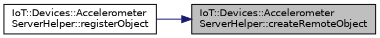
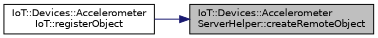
node "IoT::Devices::Accelerometer ServerHelper::registerObject": label "IoT::Devices::Accelerometer ServerHelper::registerObject" -> "IoT::Devices::Accelerometer IoT::registerObject"
